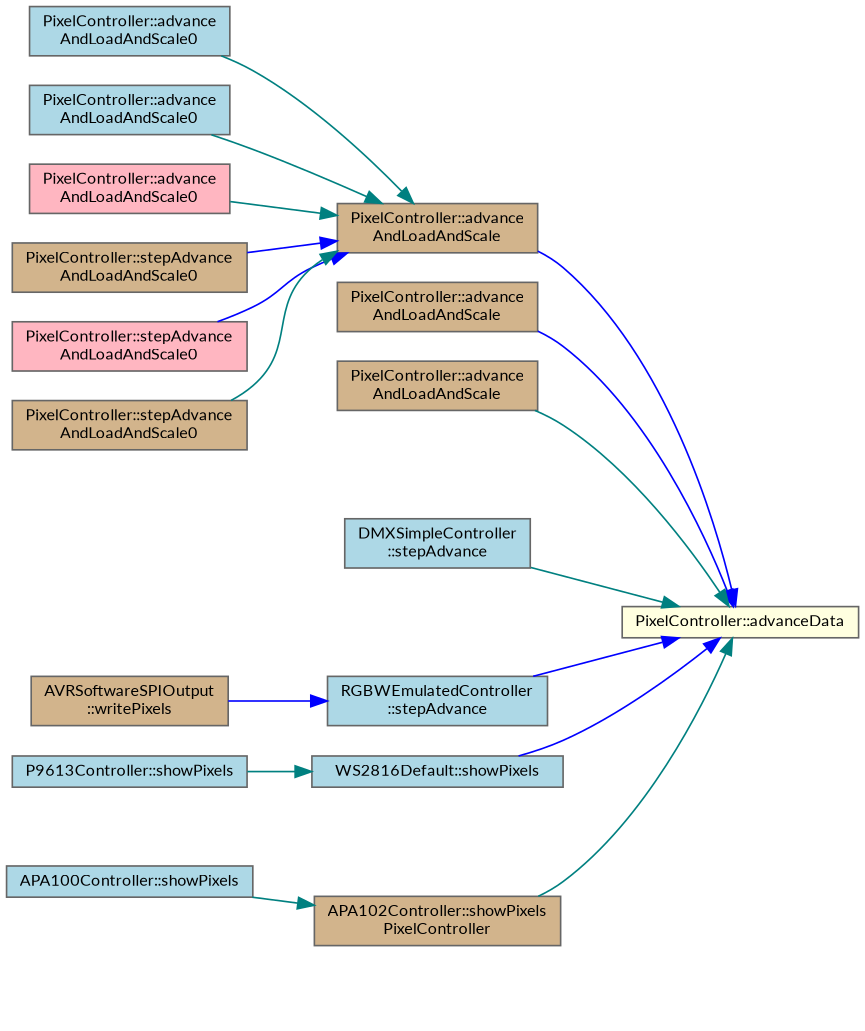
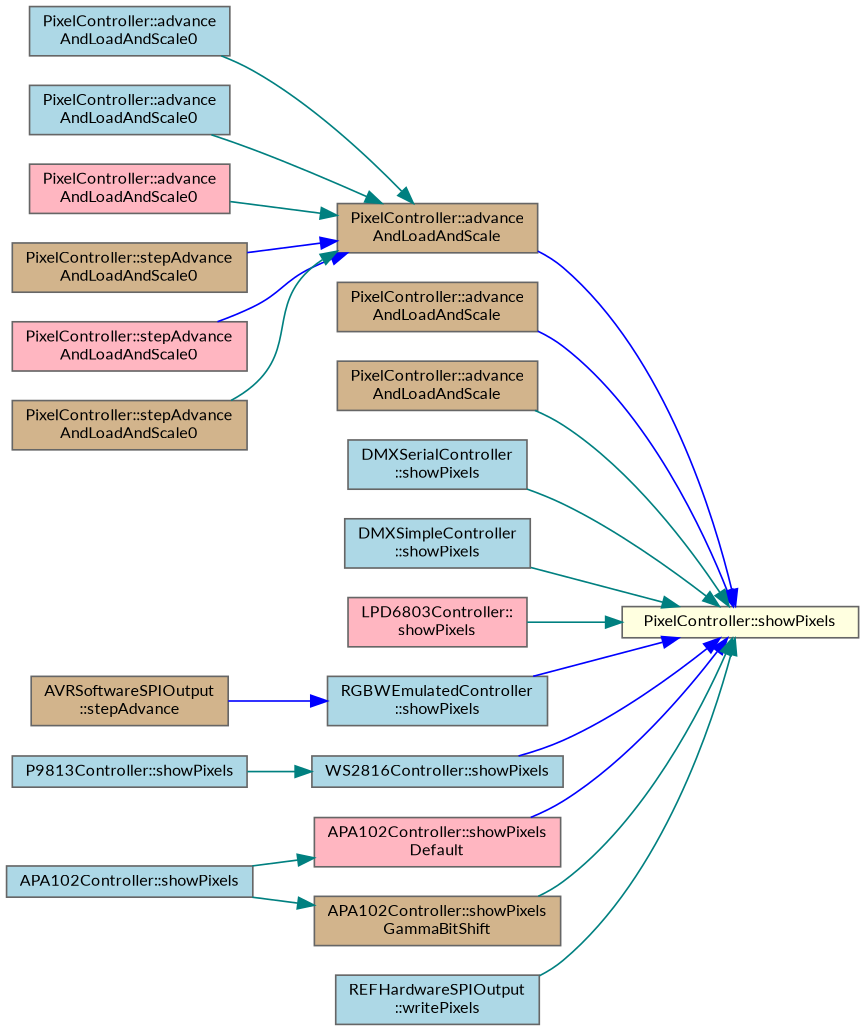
node "DMXSerialController ::showPixels": added
node "DMXSimpleController ::stepAdvance": label "DMXSimpleController ::stepAdvance" -> "DMXSimpleController ::showPixels"
node "LPD6803Controller:: showPixels": added
node "PixelController::advanceData": label "PixelController::advanceData" -> "PixelController::showPixels"
node "AVRSoftwareSPIOutput ::writePixels": label "AVRSoftwareSPIOutput ::writePixels" -> "AVRSoftwareSPIOutput ::stepAdvance"
node "RGBWEmulatedController ::stepAdvance": label "RGBWEmulatedController ::stepAdvance" -> "RGBWEmulatedController ::showPixels"
node "P9613Controller::showPixels": label "P9613Controller::showPixels" -> "P9813Controller::showPixels"
node "WS2816Default::showPixels": label "WS2816Default::showPixels" -> "WS2816Controller::showPixels"
node "APA102Controller::showPixels Default": added
node "APA100Controller::showPixels": label "APA100Controller::showPixels" -> "APA102Controller::showPixels"
node "APA102Controller::showPixels PixelController": label "APA102Controller::showPixels PixelController" -> "APA102Controller::showPixels GammaBitShift"
node "REFHardwareSPIOutput ::writePixels": added
